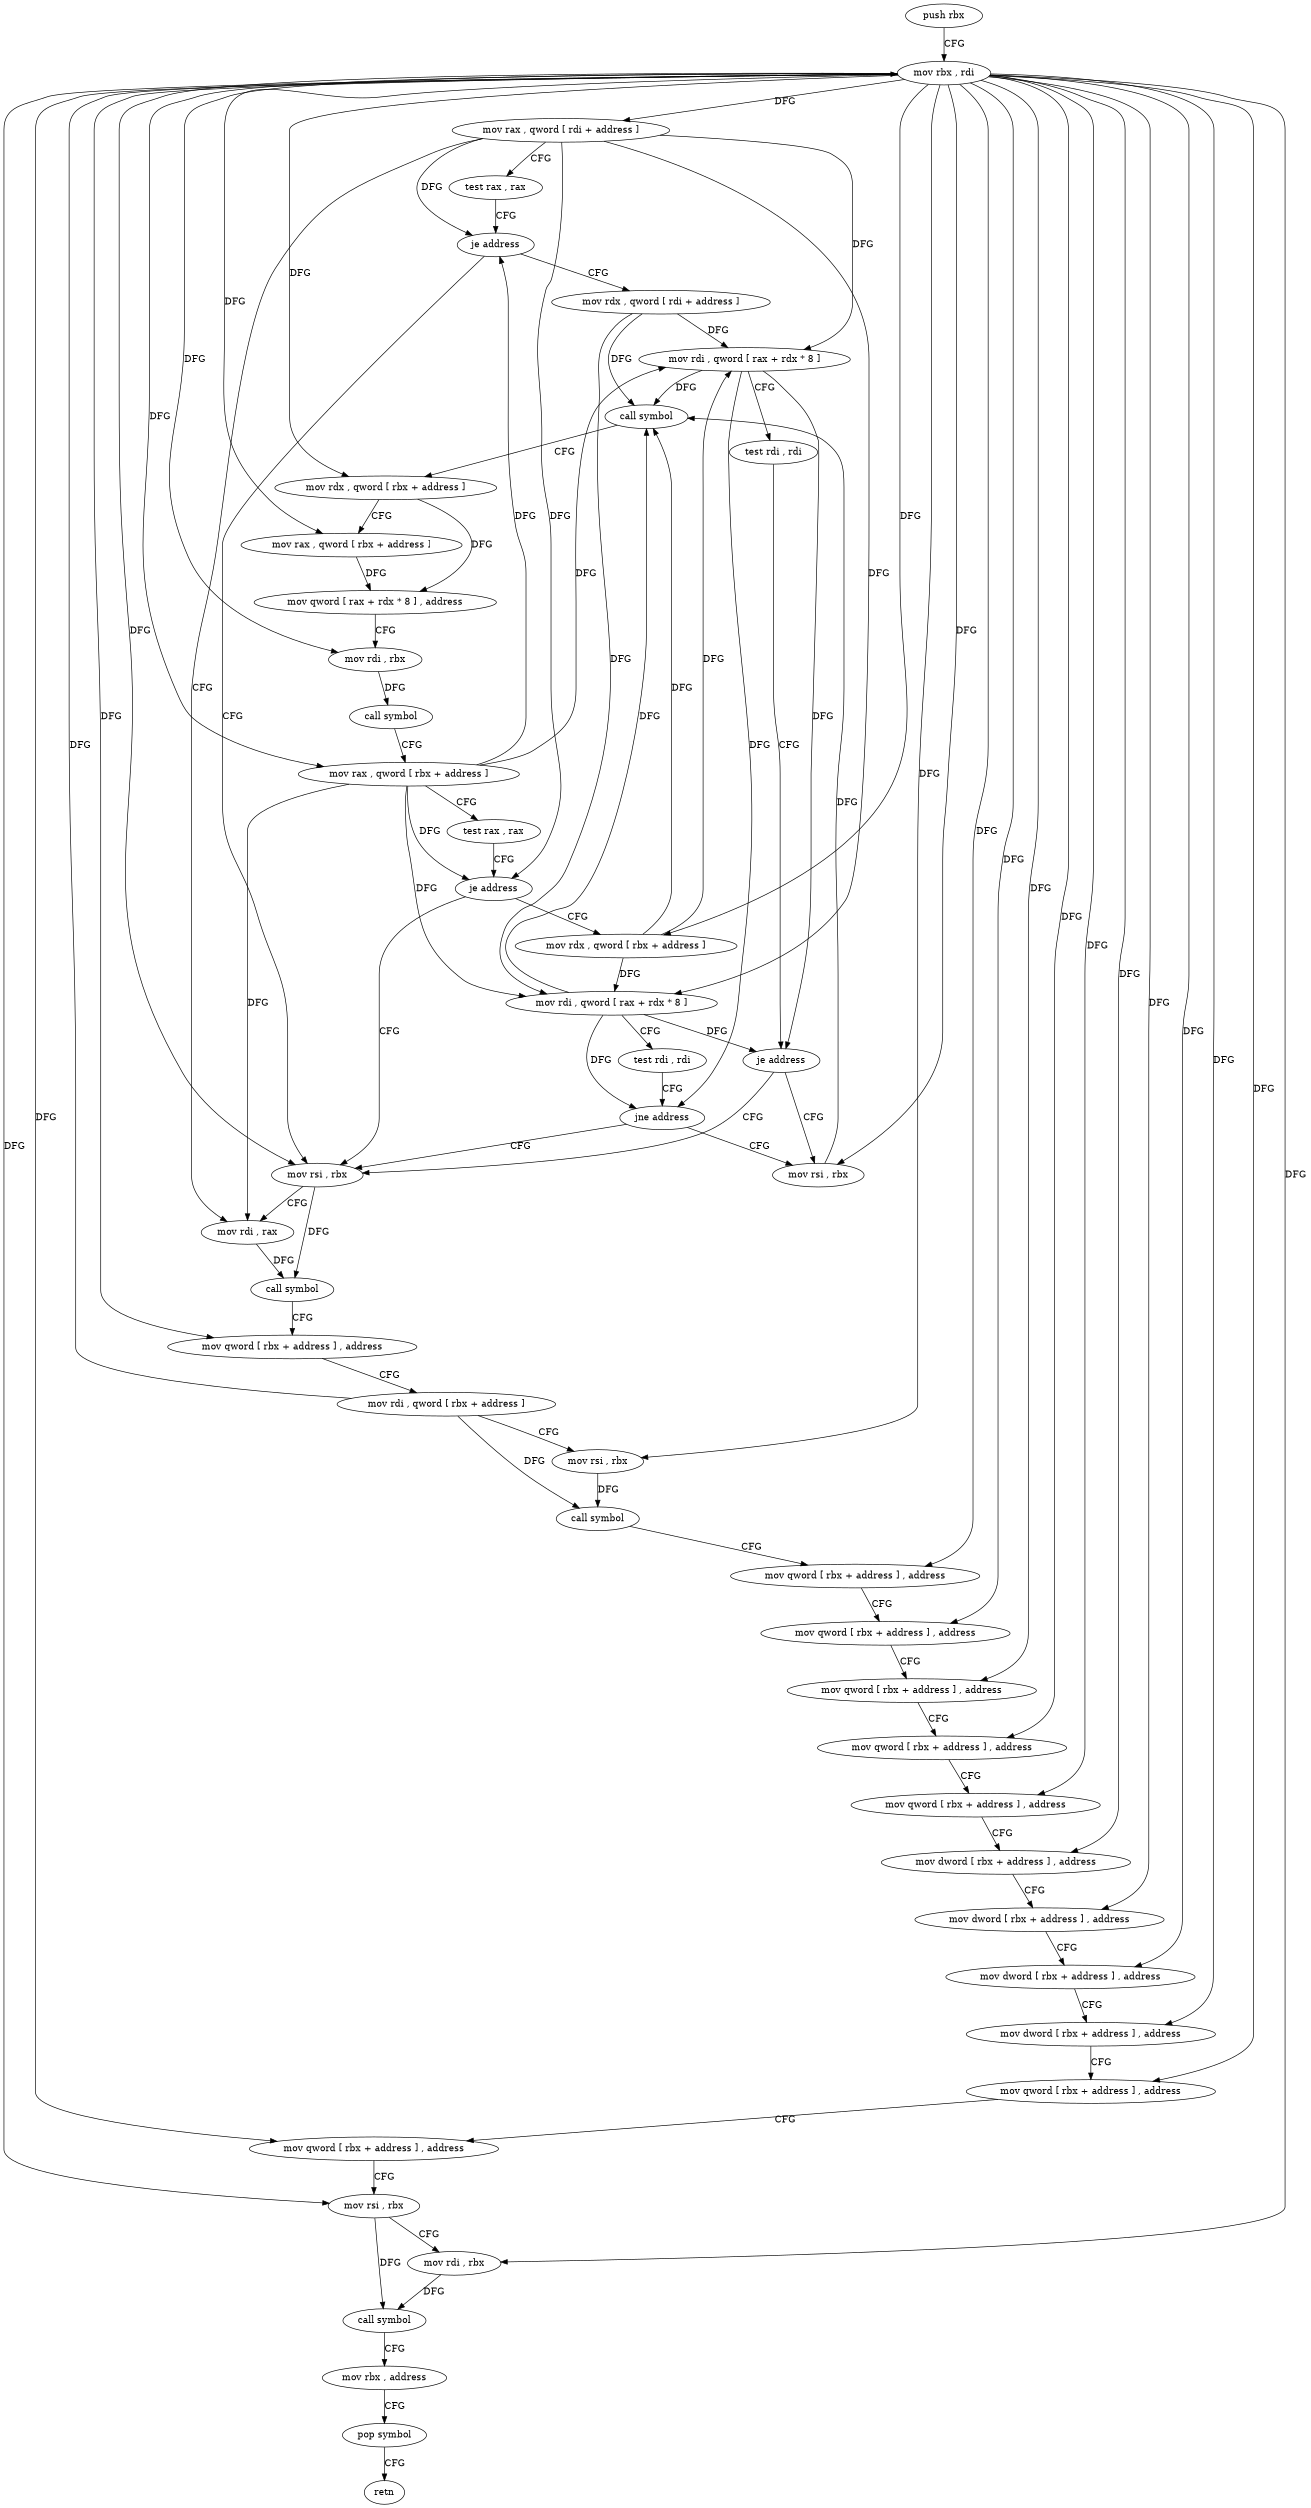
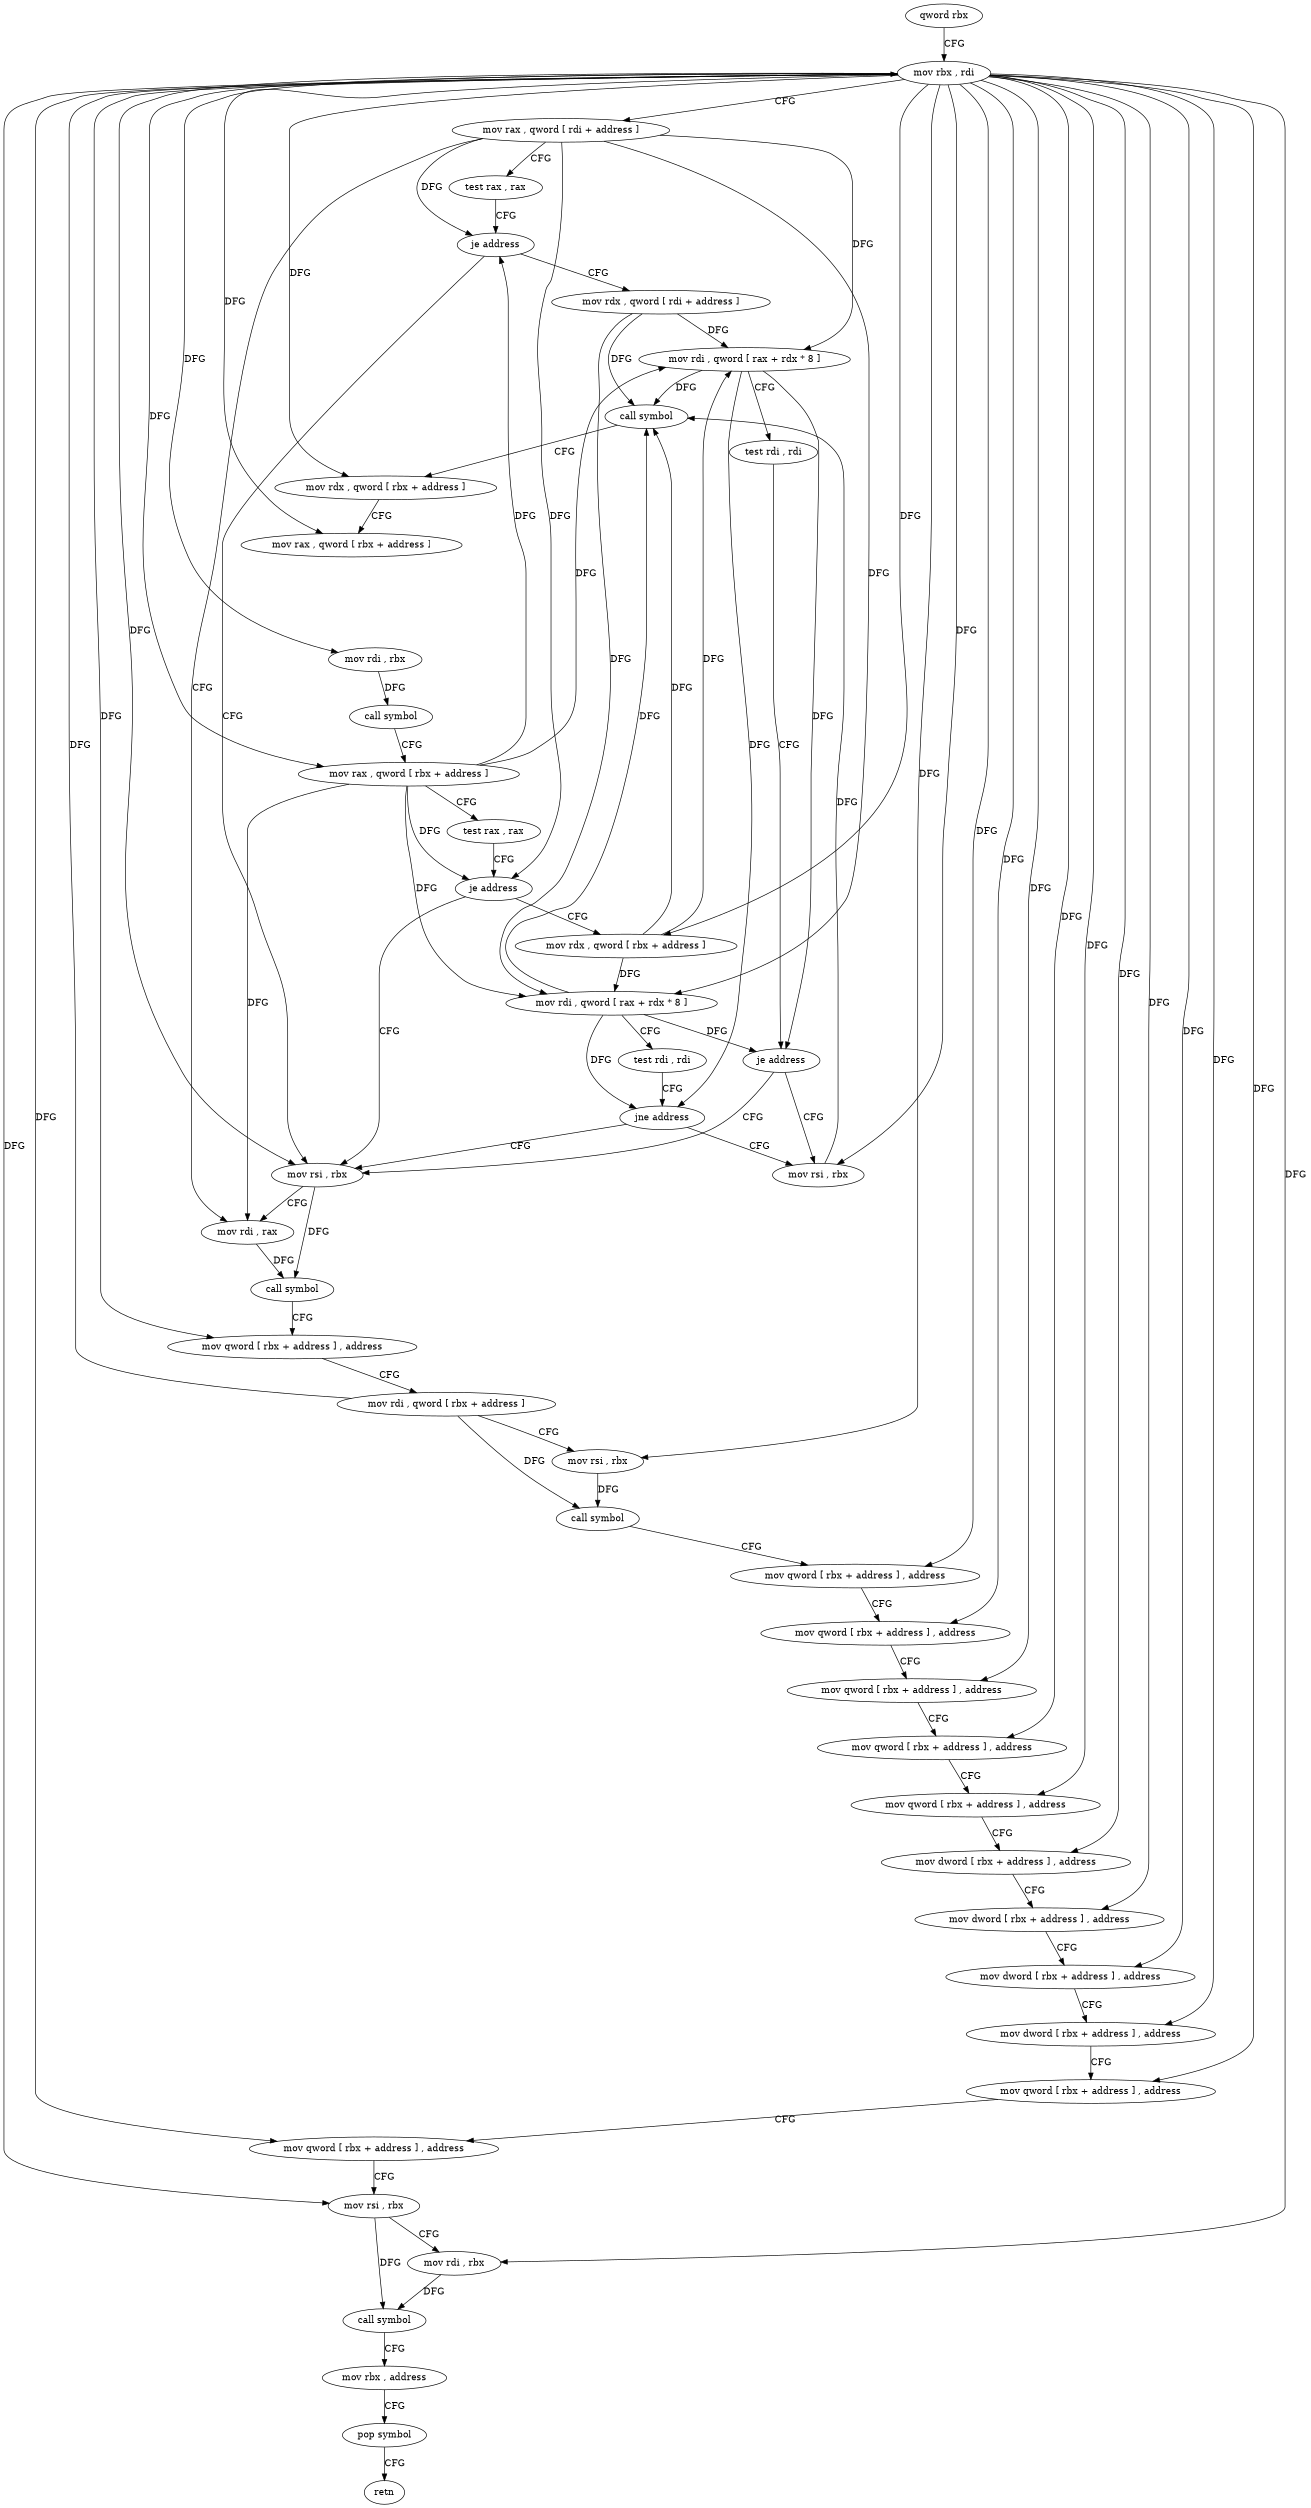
node "push rbx": label "push rbx" -> "qword rbx"
edge "mov rbx , rdi" -> "mov rax , qword [ rdi + address ]": label "DFG" -> "CFG"
node "mov qword [ rax + rdx * 8 ] , address": removed
